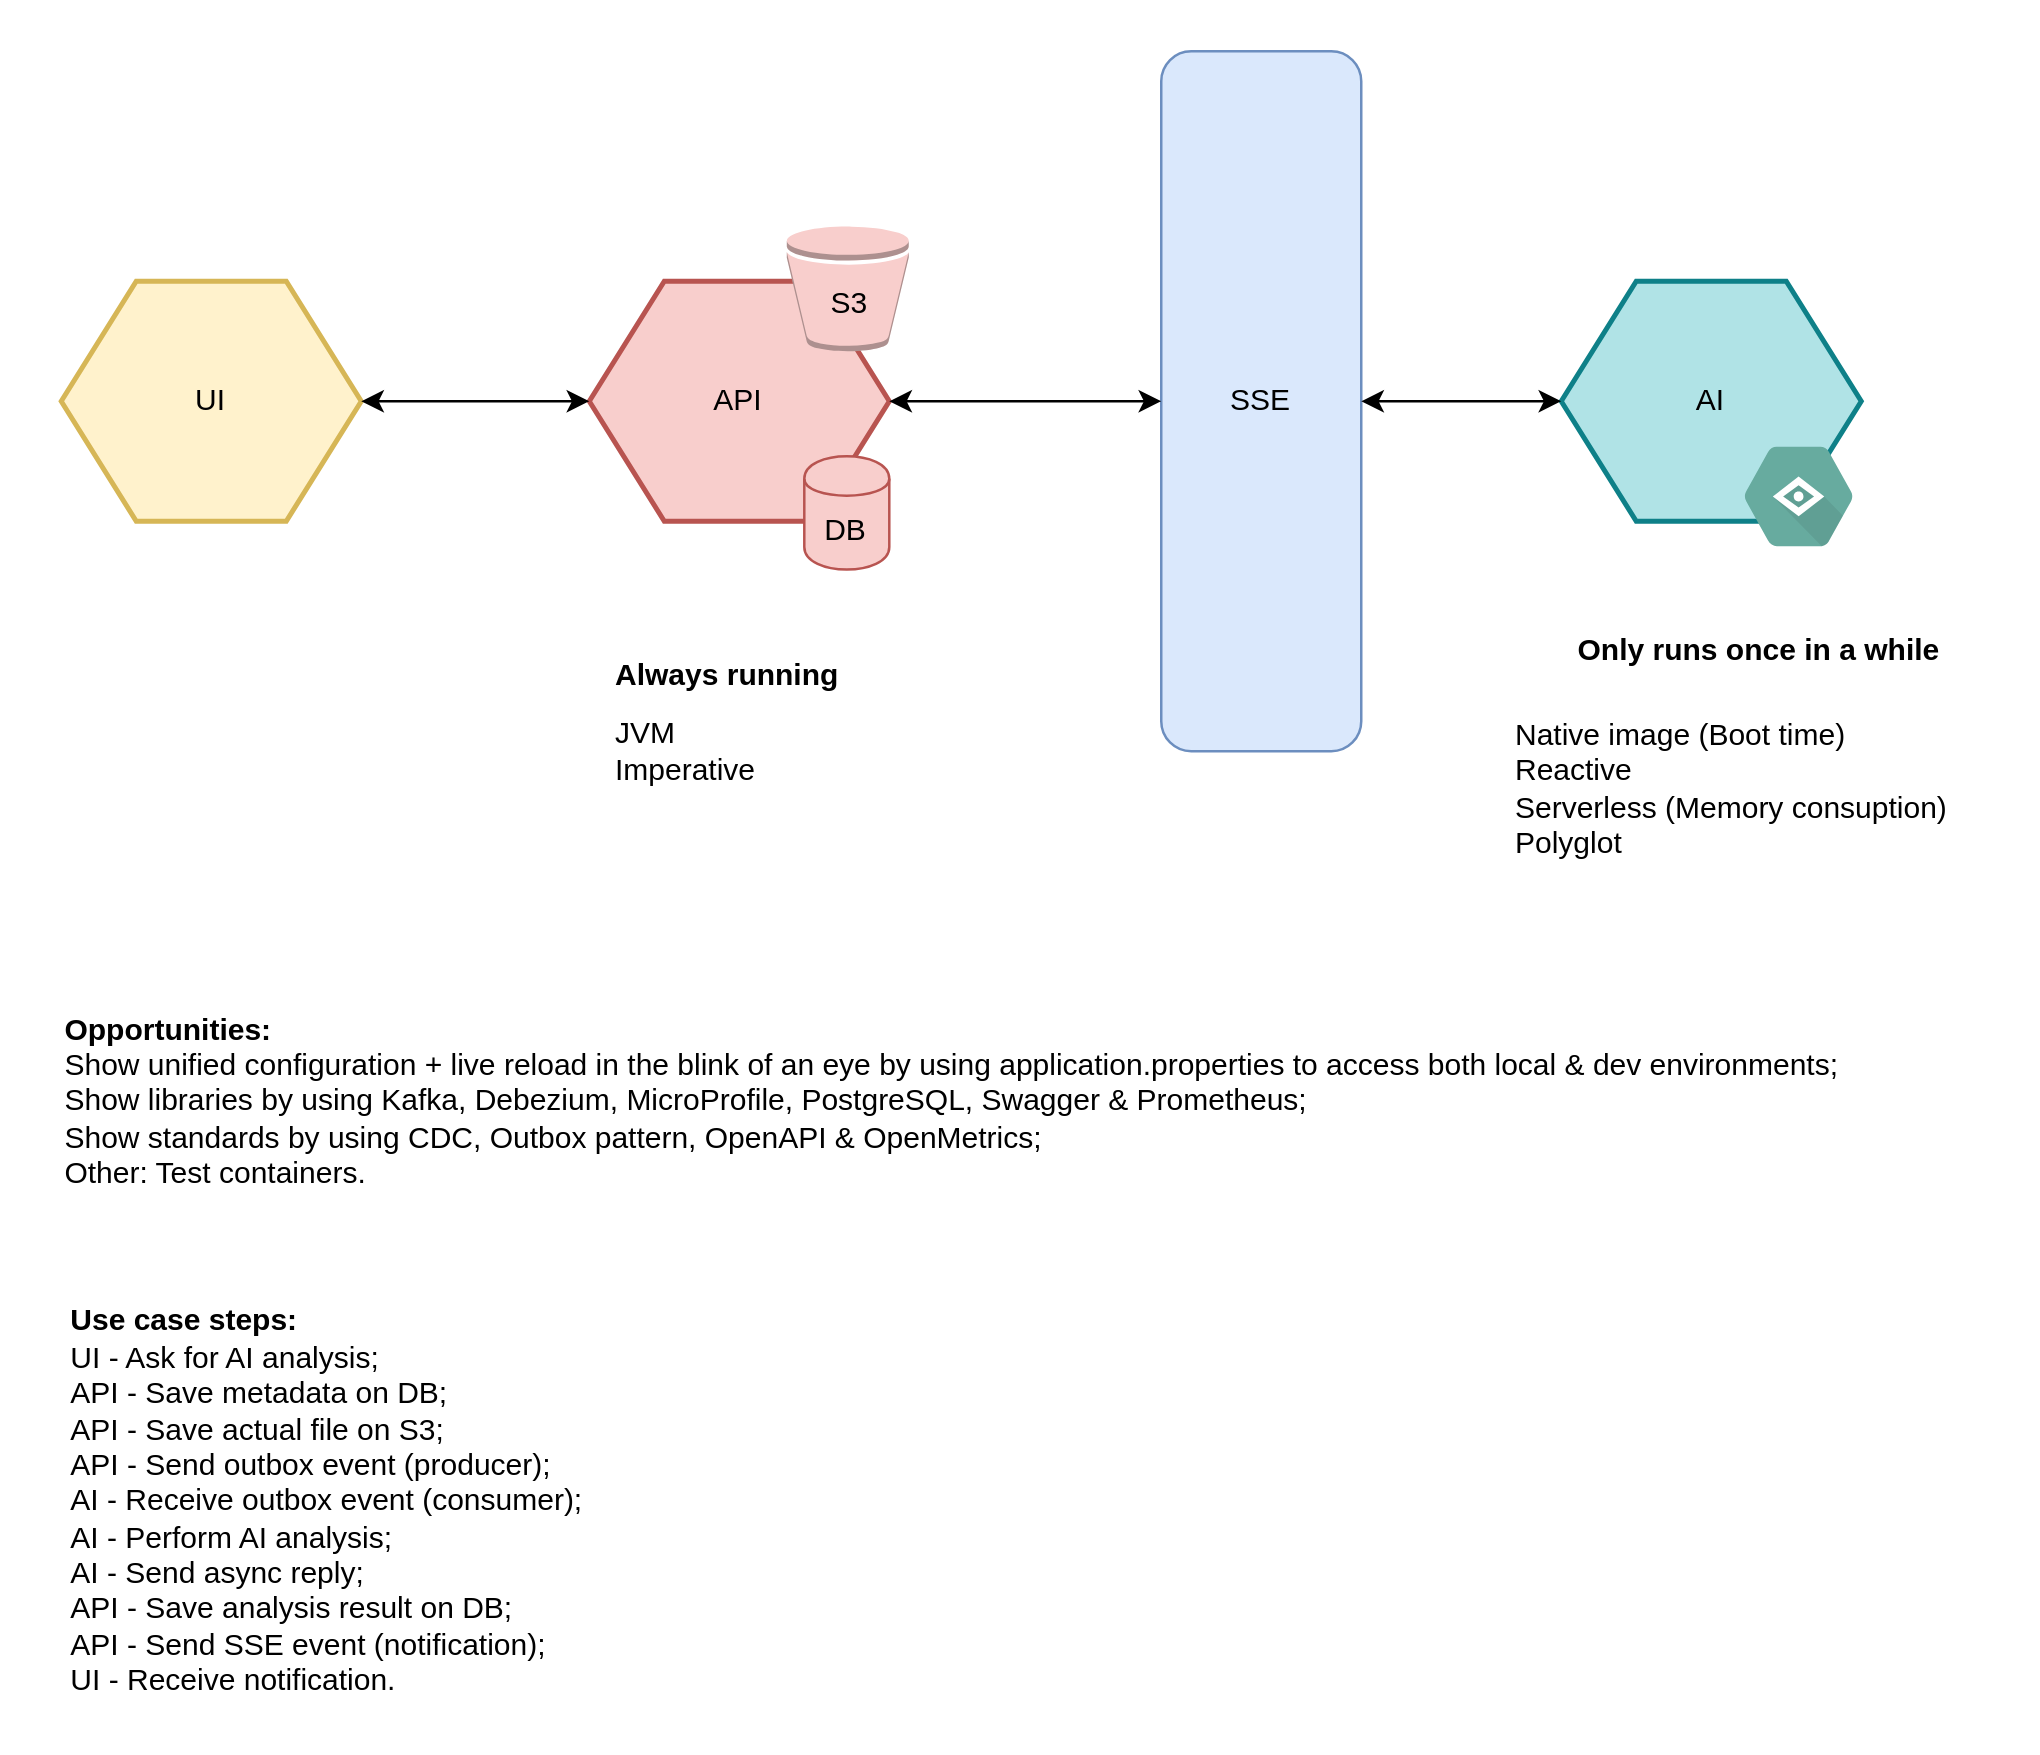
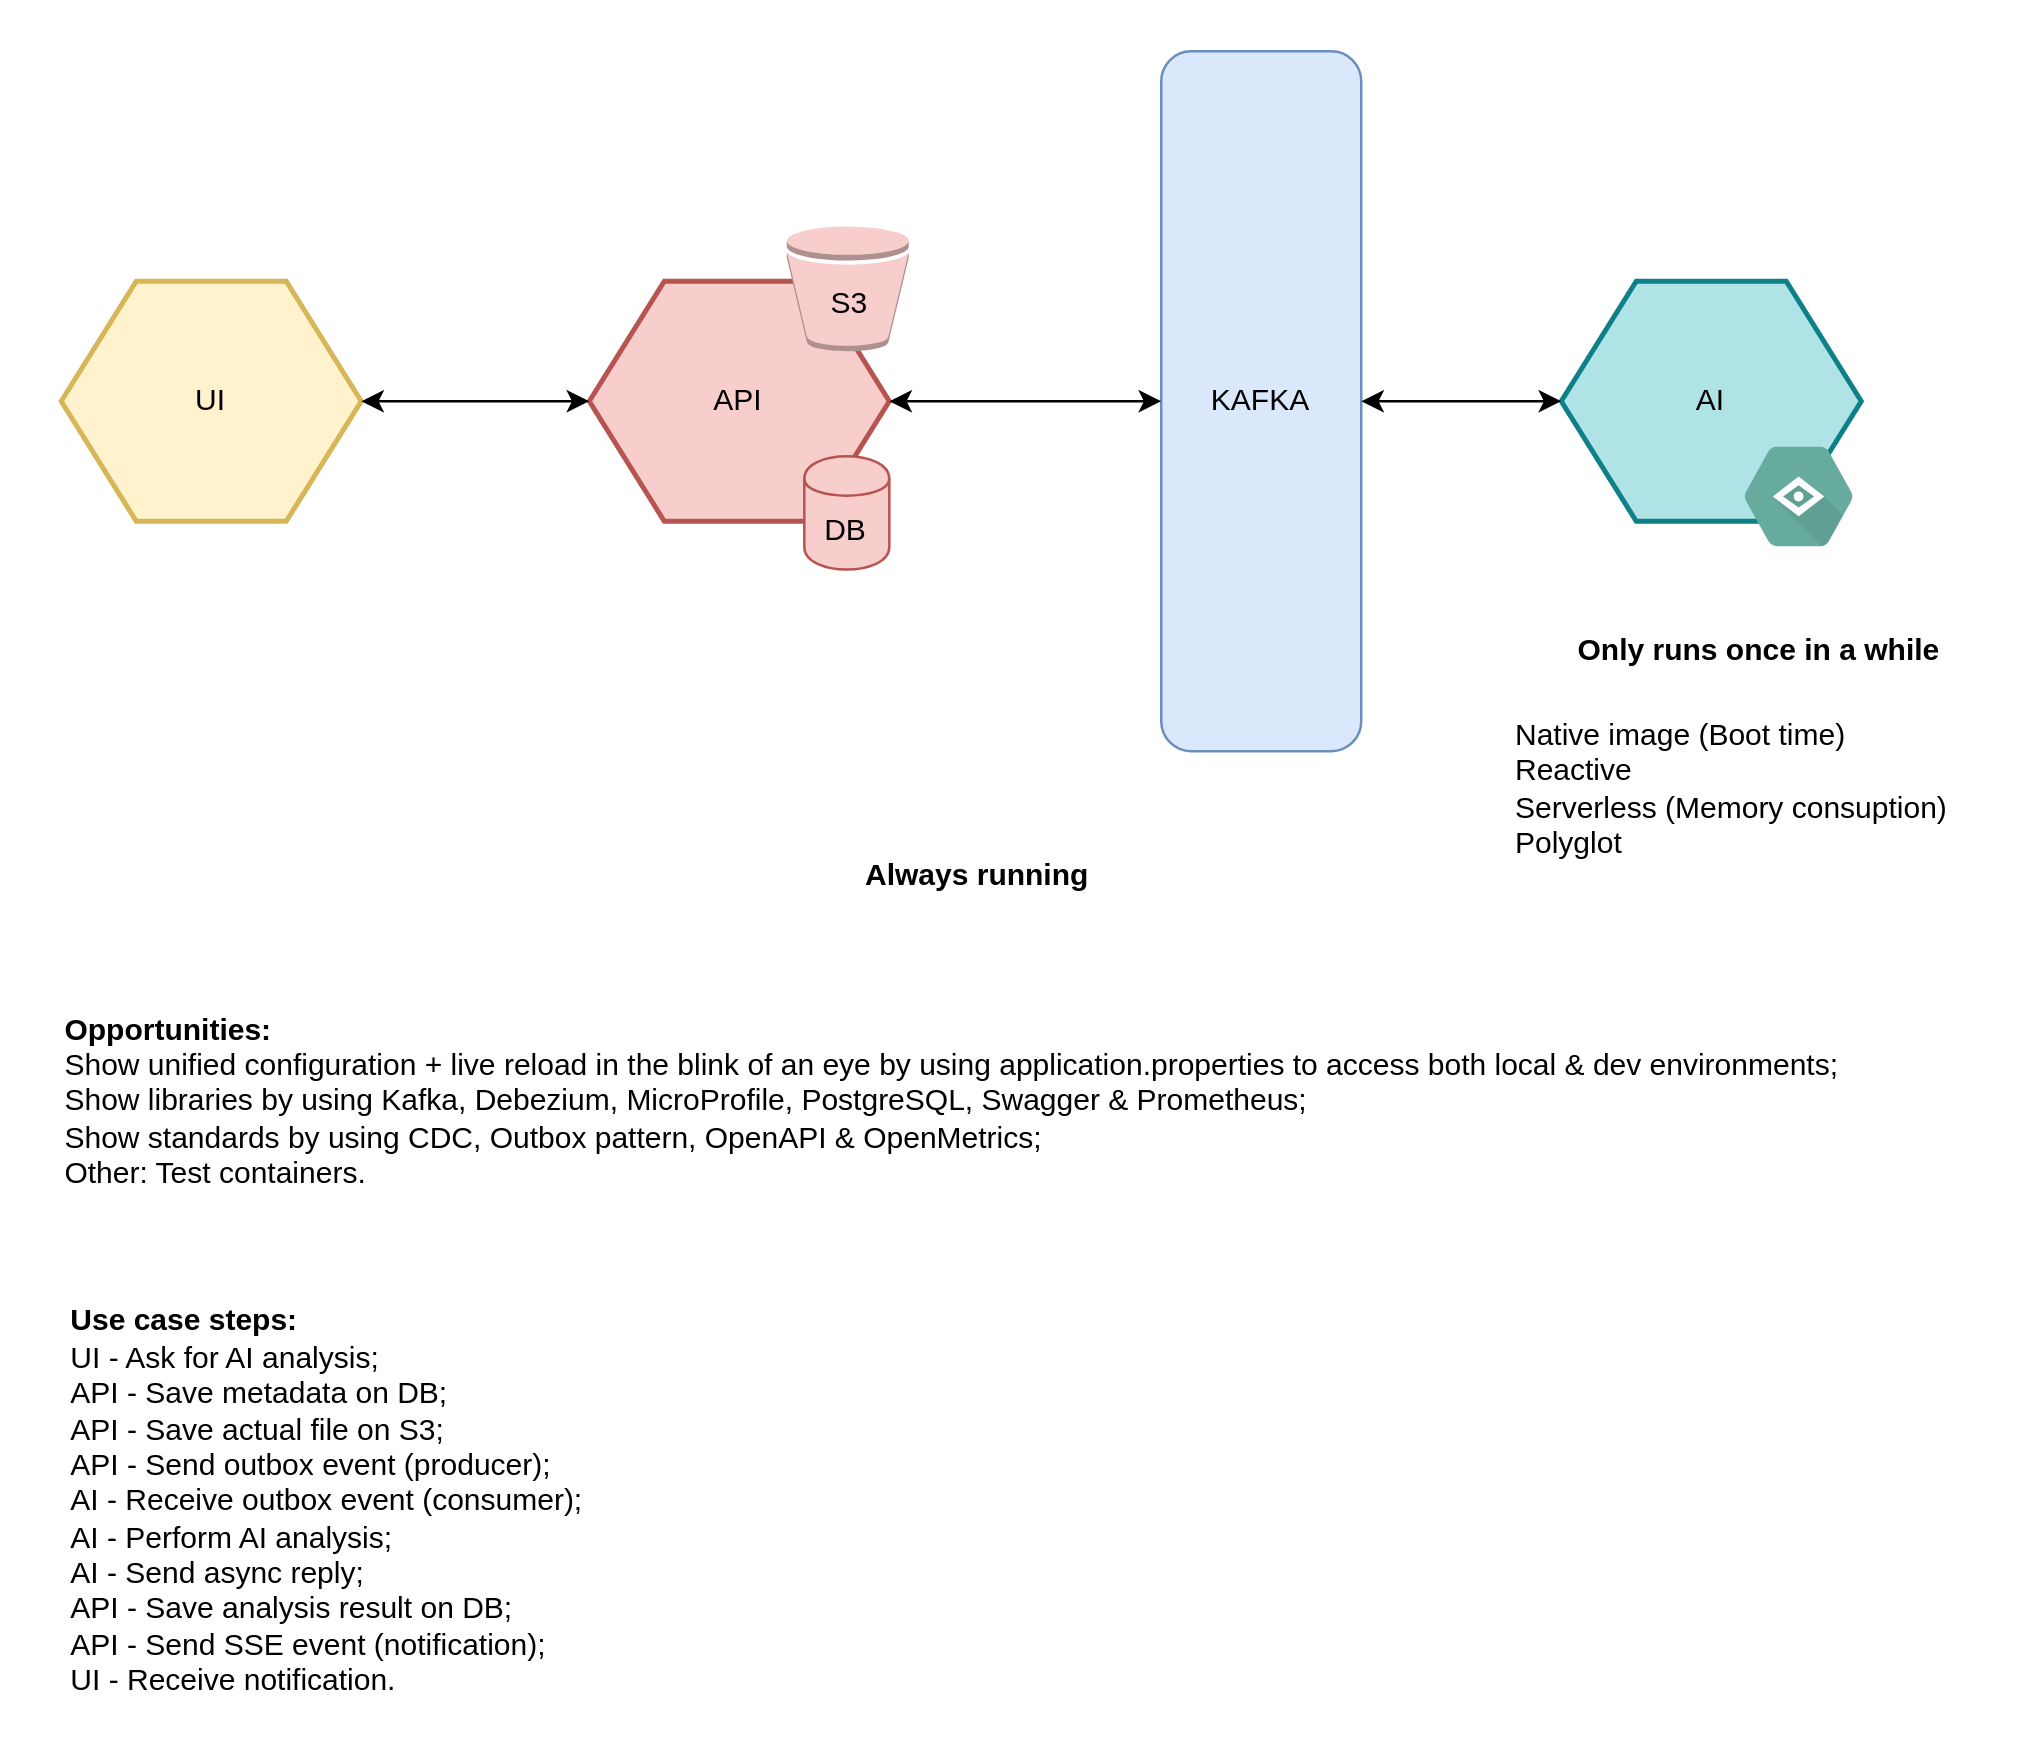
node "SSE": label "SSE" -> "KAFKA"
node "Always running": moved (749, 676) -> (999, 876)
node "JVM Imperative": removed
